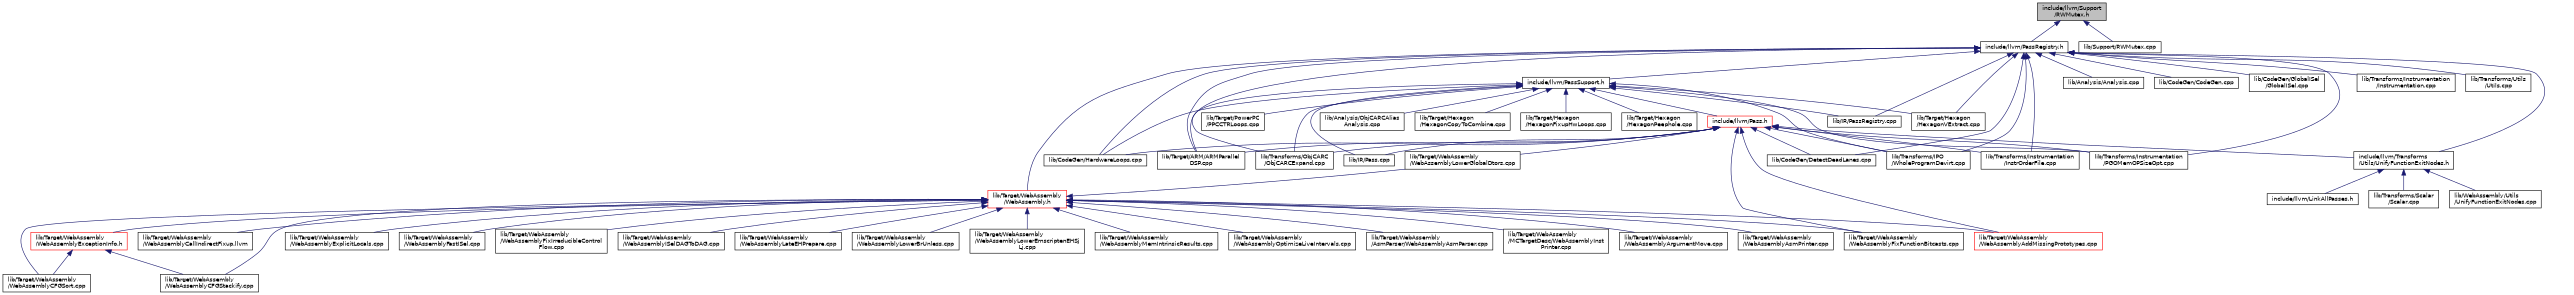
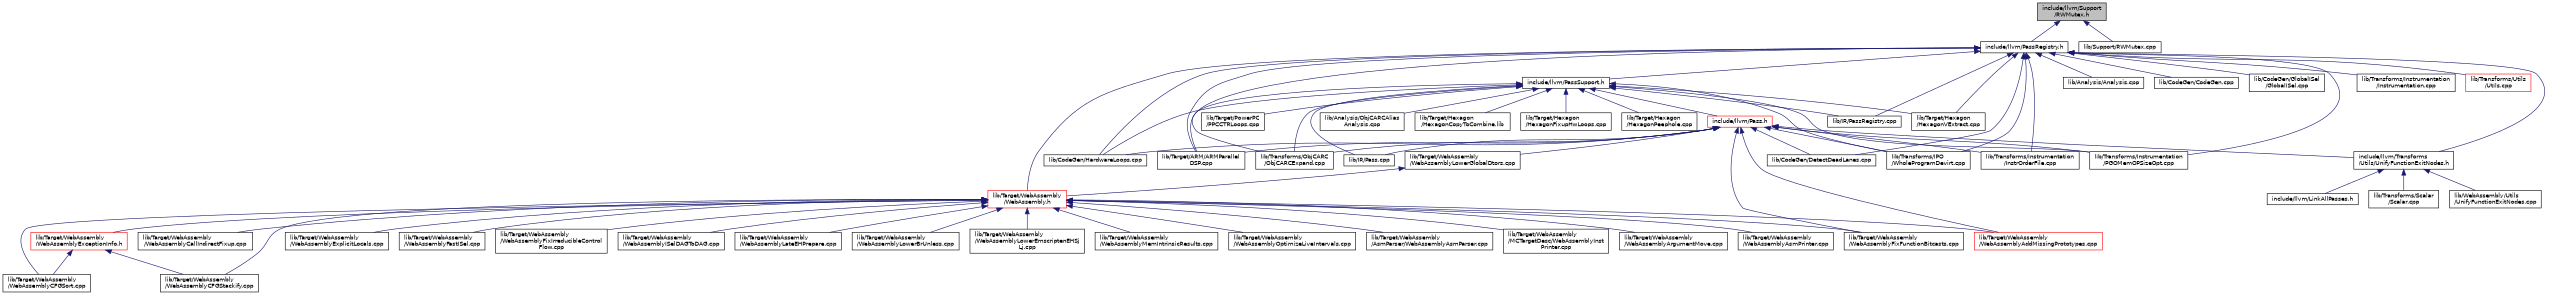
node "lib/Transforms/Utils /Utils.cpp": color black -> red
node "lib/Target/Hexagon /HexagonCopyToCombine.cpp": label "lib/Target/Hexagon /HexagonCopyToCombine.cpp" -> "lib/Target/Hexagon /HexagonCopyToCombine.lib"
edge "lib/Target/WebAssembly /WebAssemblyLowerGlobalDtors.cpp" -> "lib/Target/WebAssembly /WebAssembly.h": reversed
node "lib/Target/WebAssembly /WebAssemblyCallIndirectFixup.llvm": label "lib/Target/WebAssembly /WebAssemblyCallIndirectFixup.llvm" -> "lib/Target/WebAssembly /WebAssemblyCallIndirectFixup.cpp"
